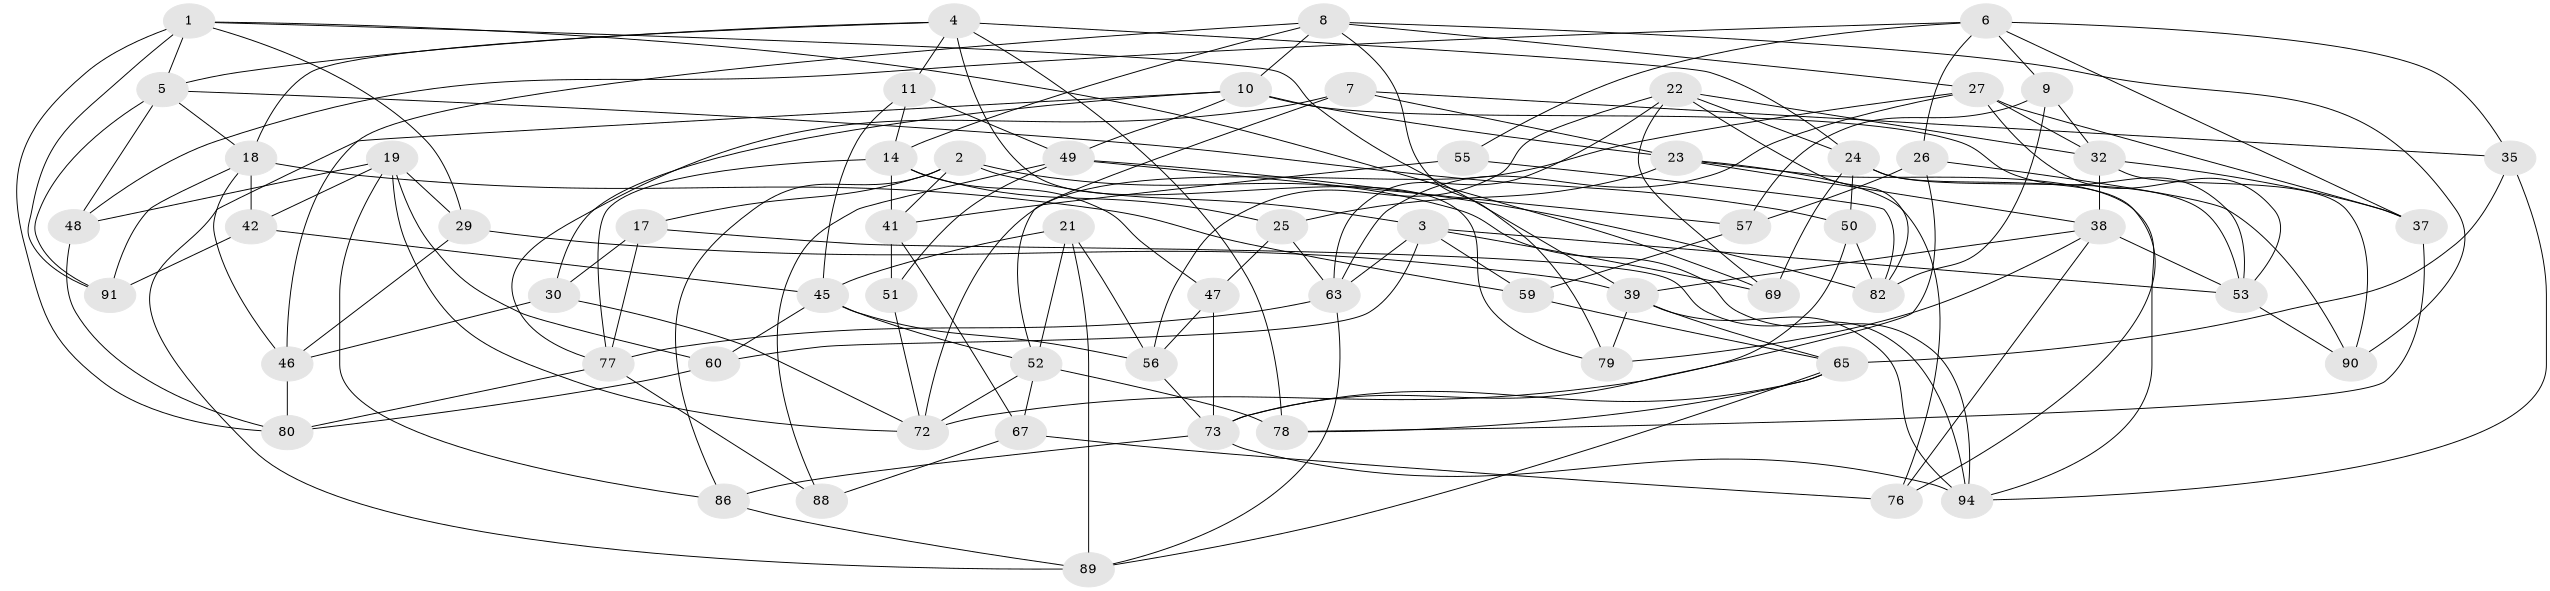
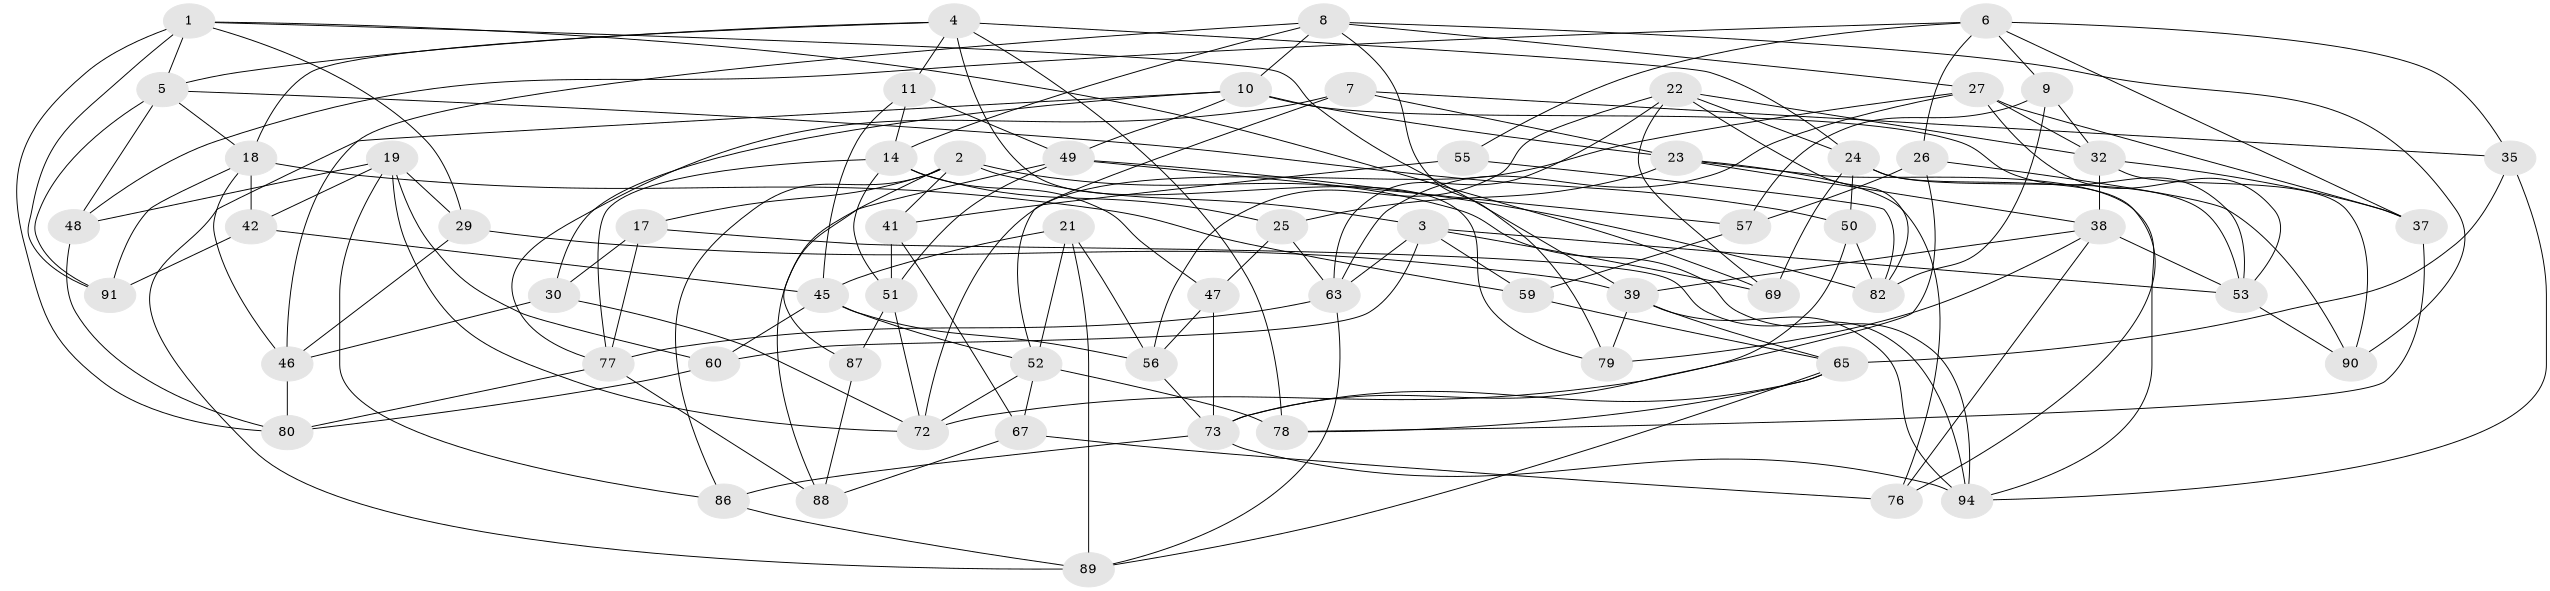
edge "14" -- "41": now "14" -- "51"
node "87": added
